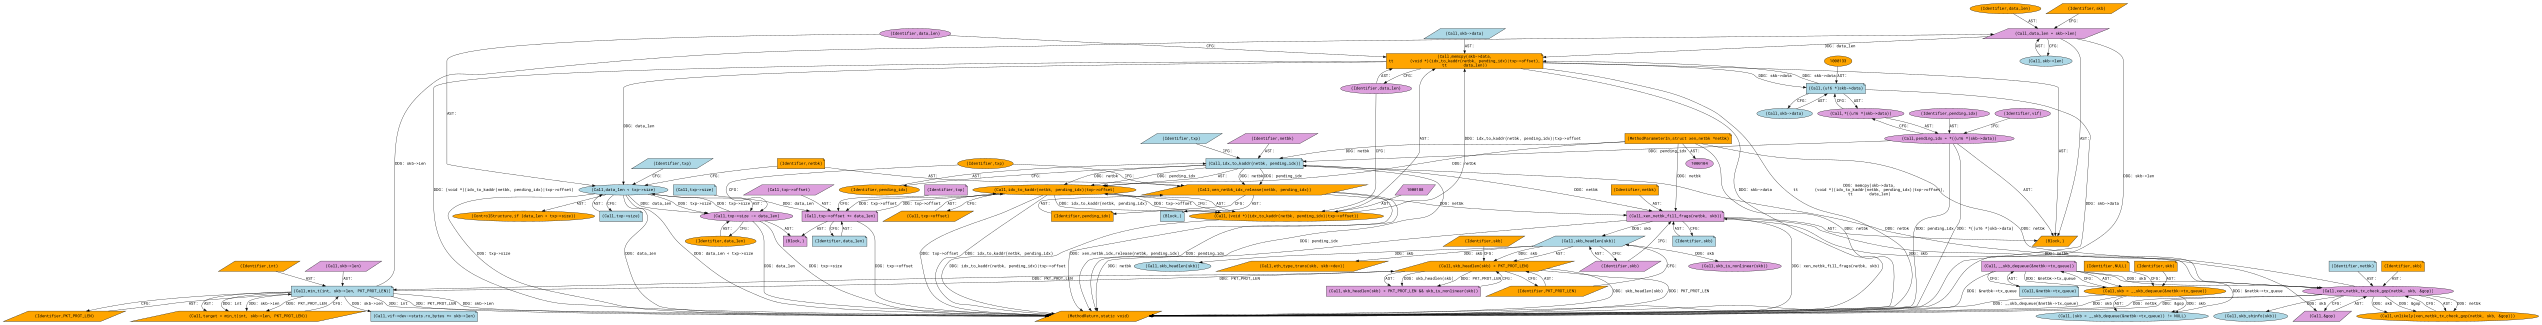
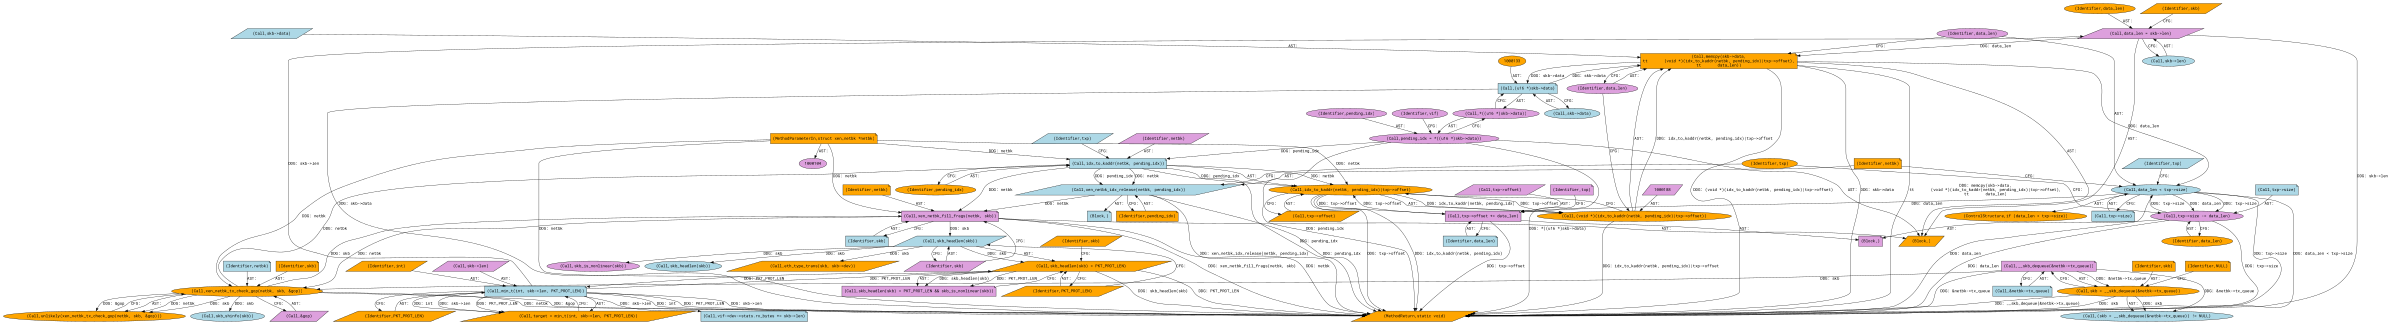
node "(Call,xen_netbk_idx_release(netbk, pending_idx))": fillcolor orange -> lightblue
edge "(MethodParameterIn,struct xen_netbk *netbk)" -> "(Call,&gop)": now "(MethodParameterIn,struct xen_netbk *netbk)" -> "(Call,xen_netbk_tx_check_gop(netbk, skb, &gop))"
node "(Call,xen_netbk_tx_check_gop(netbk, skb, &gop))": fillcolor plum -> orange
